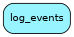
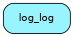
node "log_events": label "log_events" -> "log_log"
